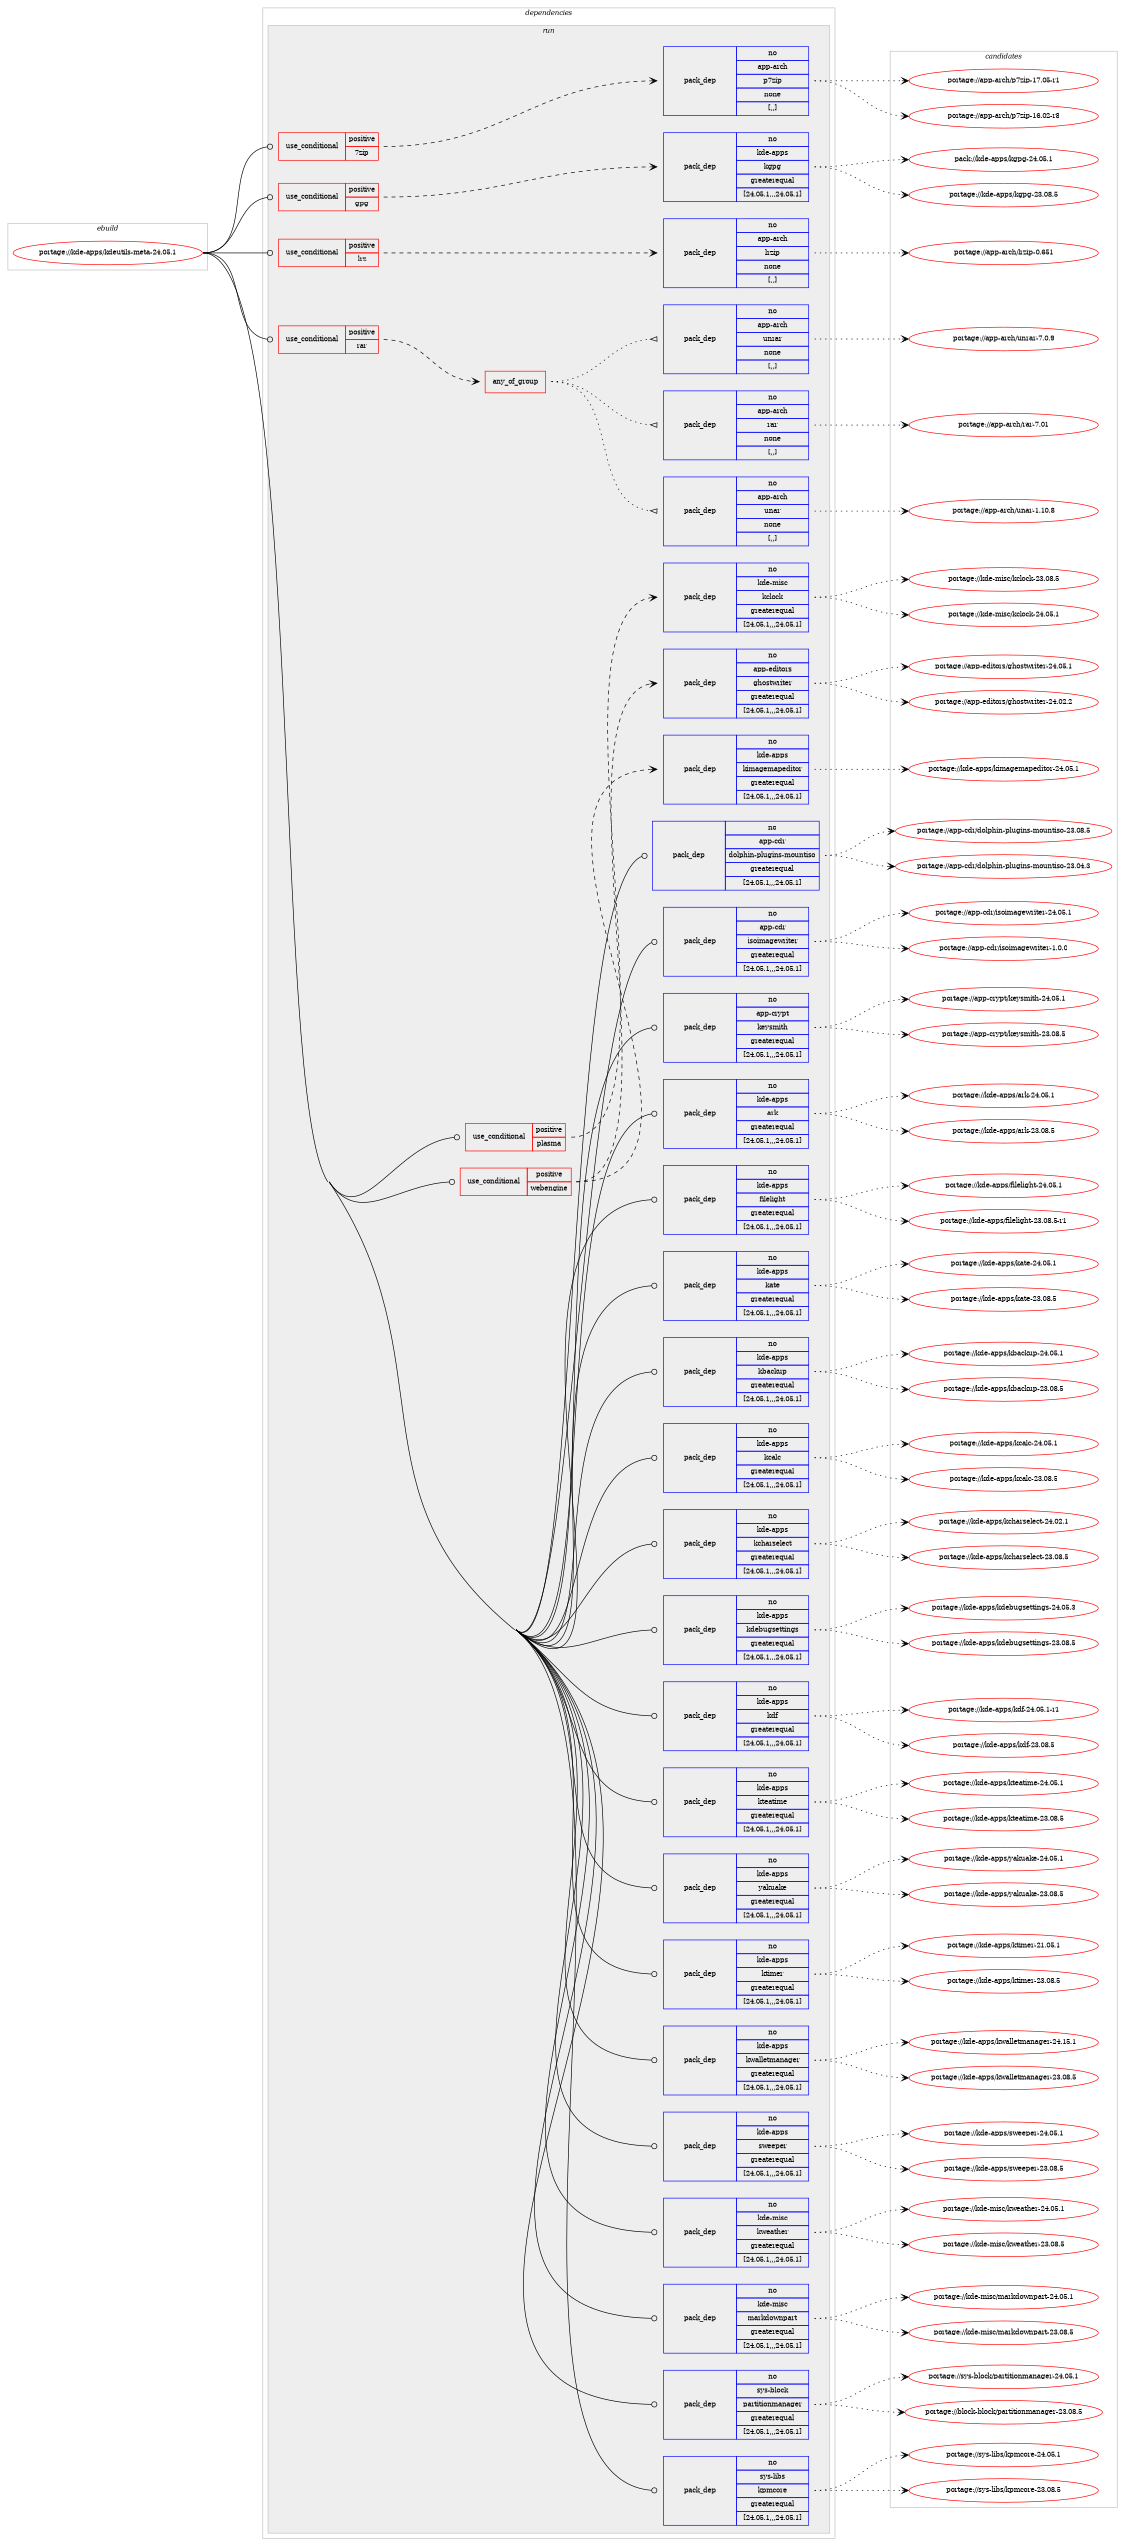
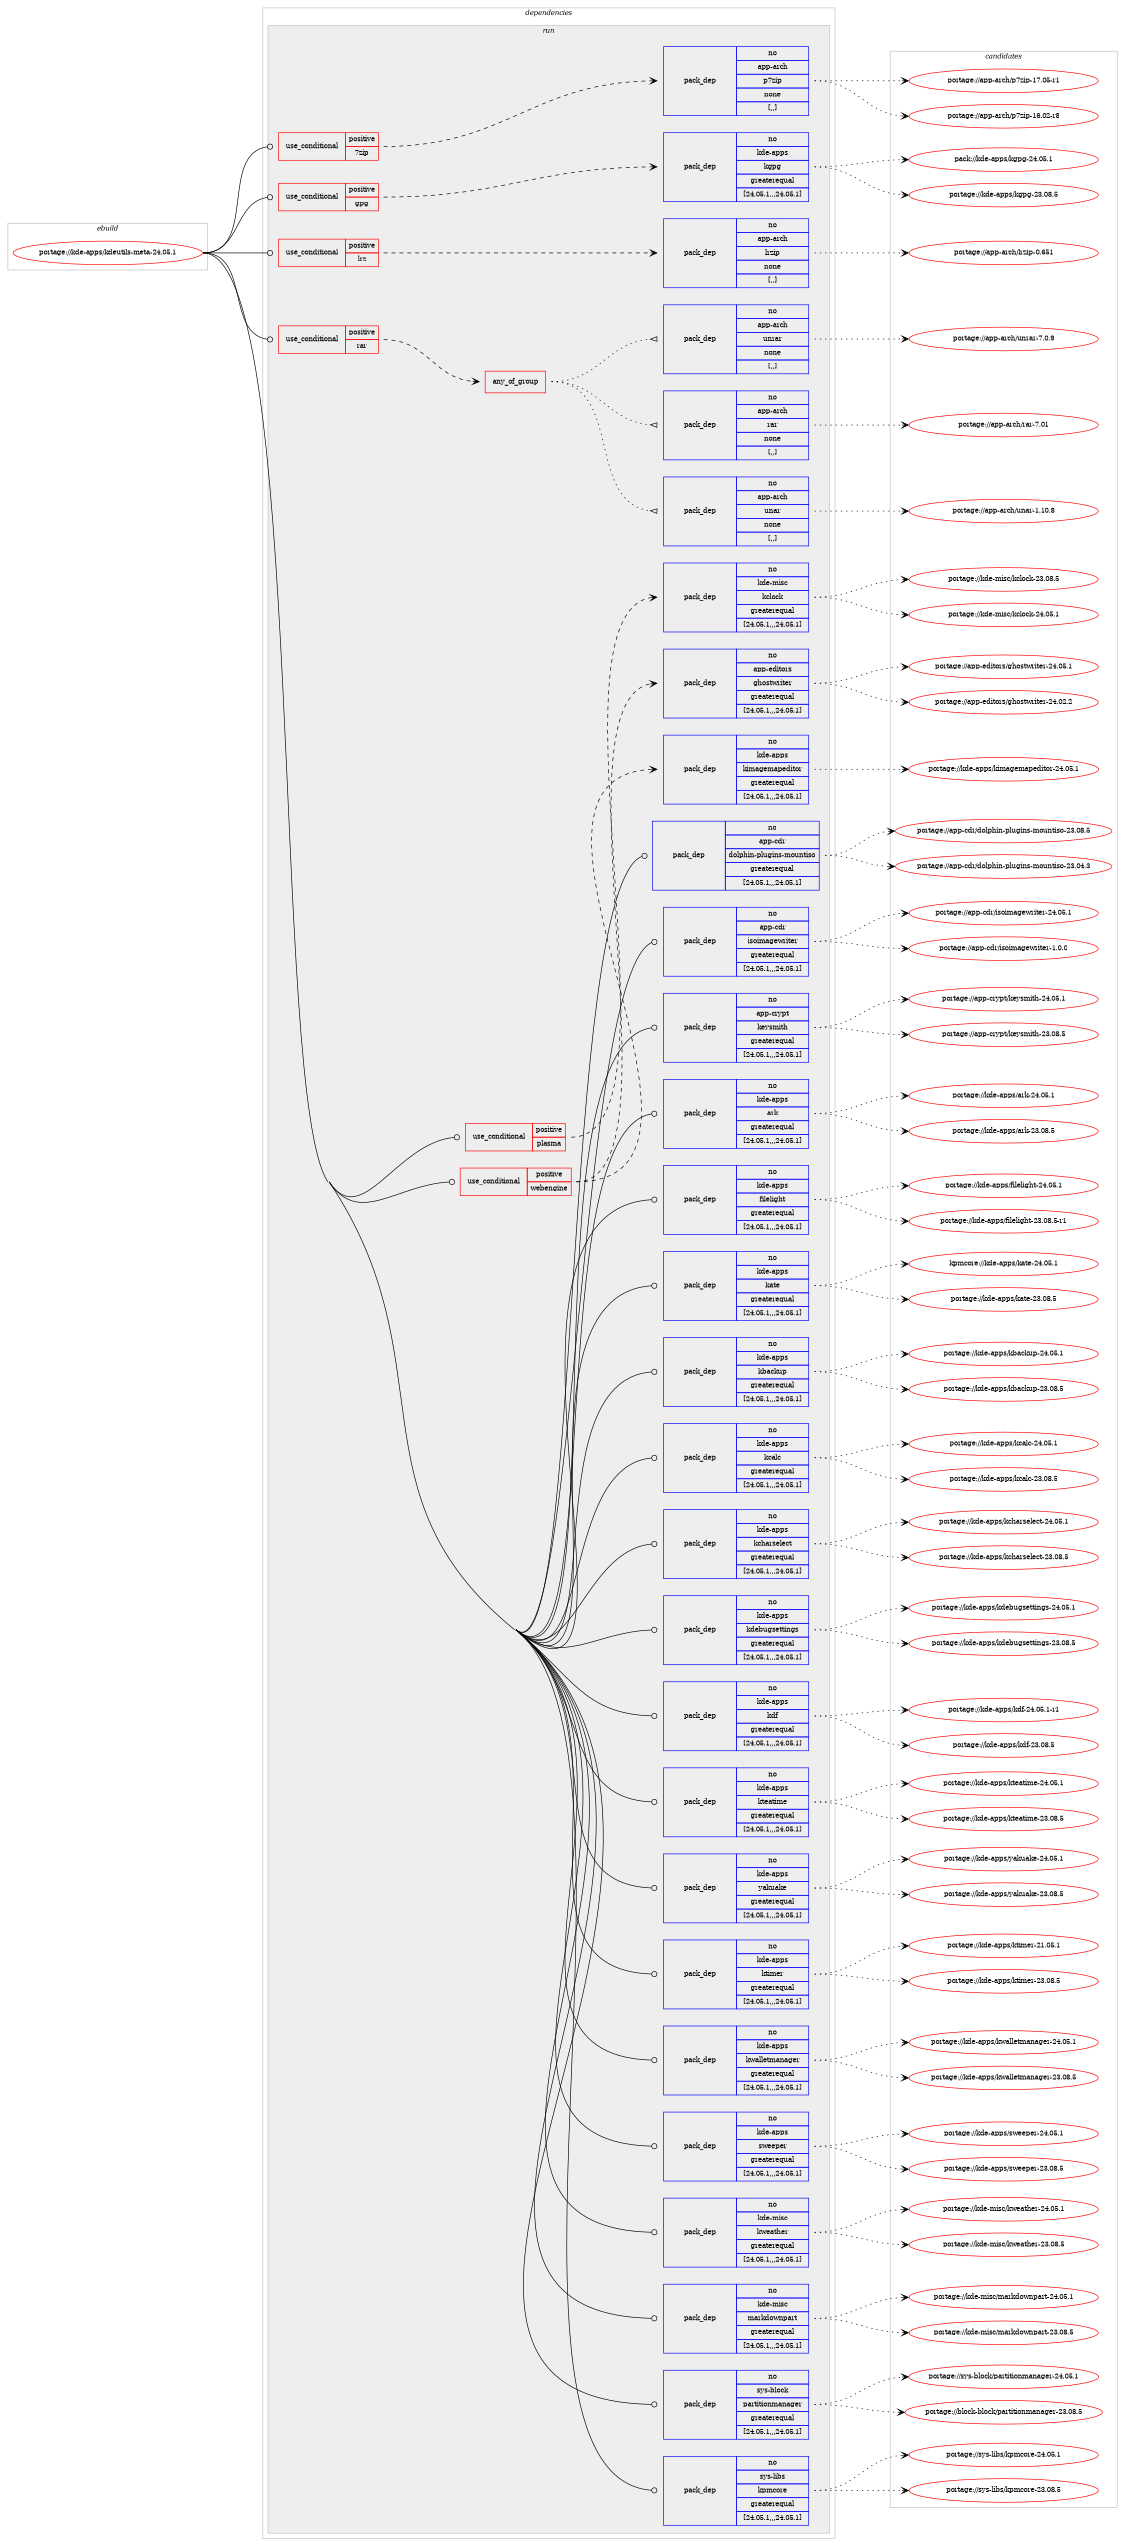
node "portage://kde-apps/kate-24.05.1": label "portage://kde-apps/kate-24.05.1" -> "kpmcore://kde-apps/kate-24.05.1"
node "portage://kde-apps/kcharselect-24.02.1": label "portage://kde-apps/kcharselect-24.02.1" -> "portage://kde-apps/kcharselect-24.05.1"
node "portage://kde-apps/kdebugsettings-24.05.3": label "portage://kde-apps/kdebugsettings-24.05.3" -> "portage://kde-apps/kdebugsettings-24.05.1"
node "portage://kde-apps/kwalletmanager-24.15.1": label "portage://kde-apps/kwalletmanager-24.15.1" -> "portage://kde-apps/kwalletmanager-24.05.1"
